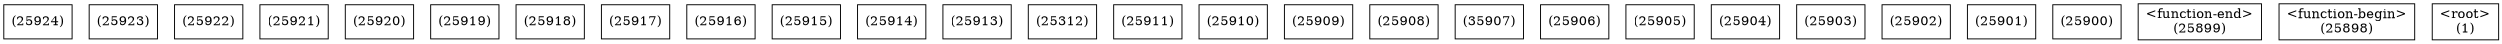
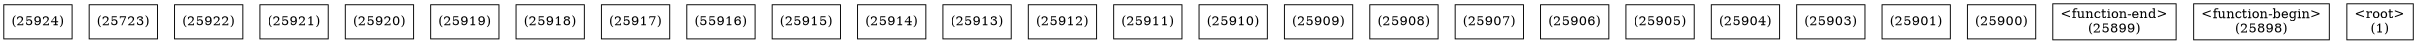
node "(25923)": label "(25923)" -> "(25723)"
node "(25916)": label "(25916)" -> "(55916)"
node "(25312)": label "(25312)" -> "(25912)"
node "(35907)": label "(35907)" -> "(25907)"
node "(25902)": removed
